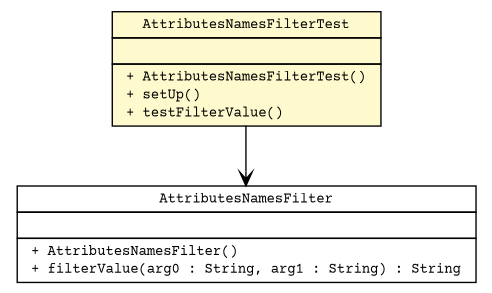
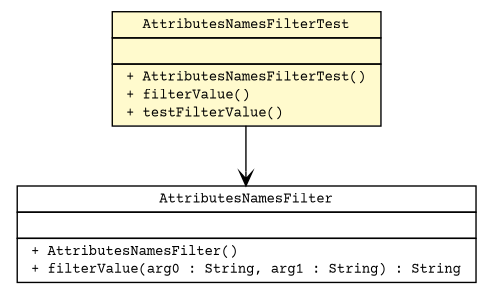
node "AttributesNamesFilterTest": text "+ setUp()" -> "+ filterValue()"
